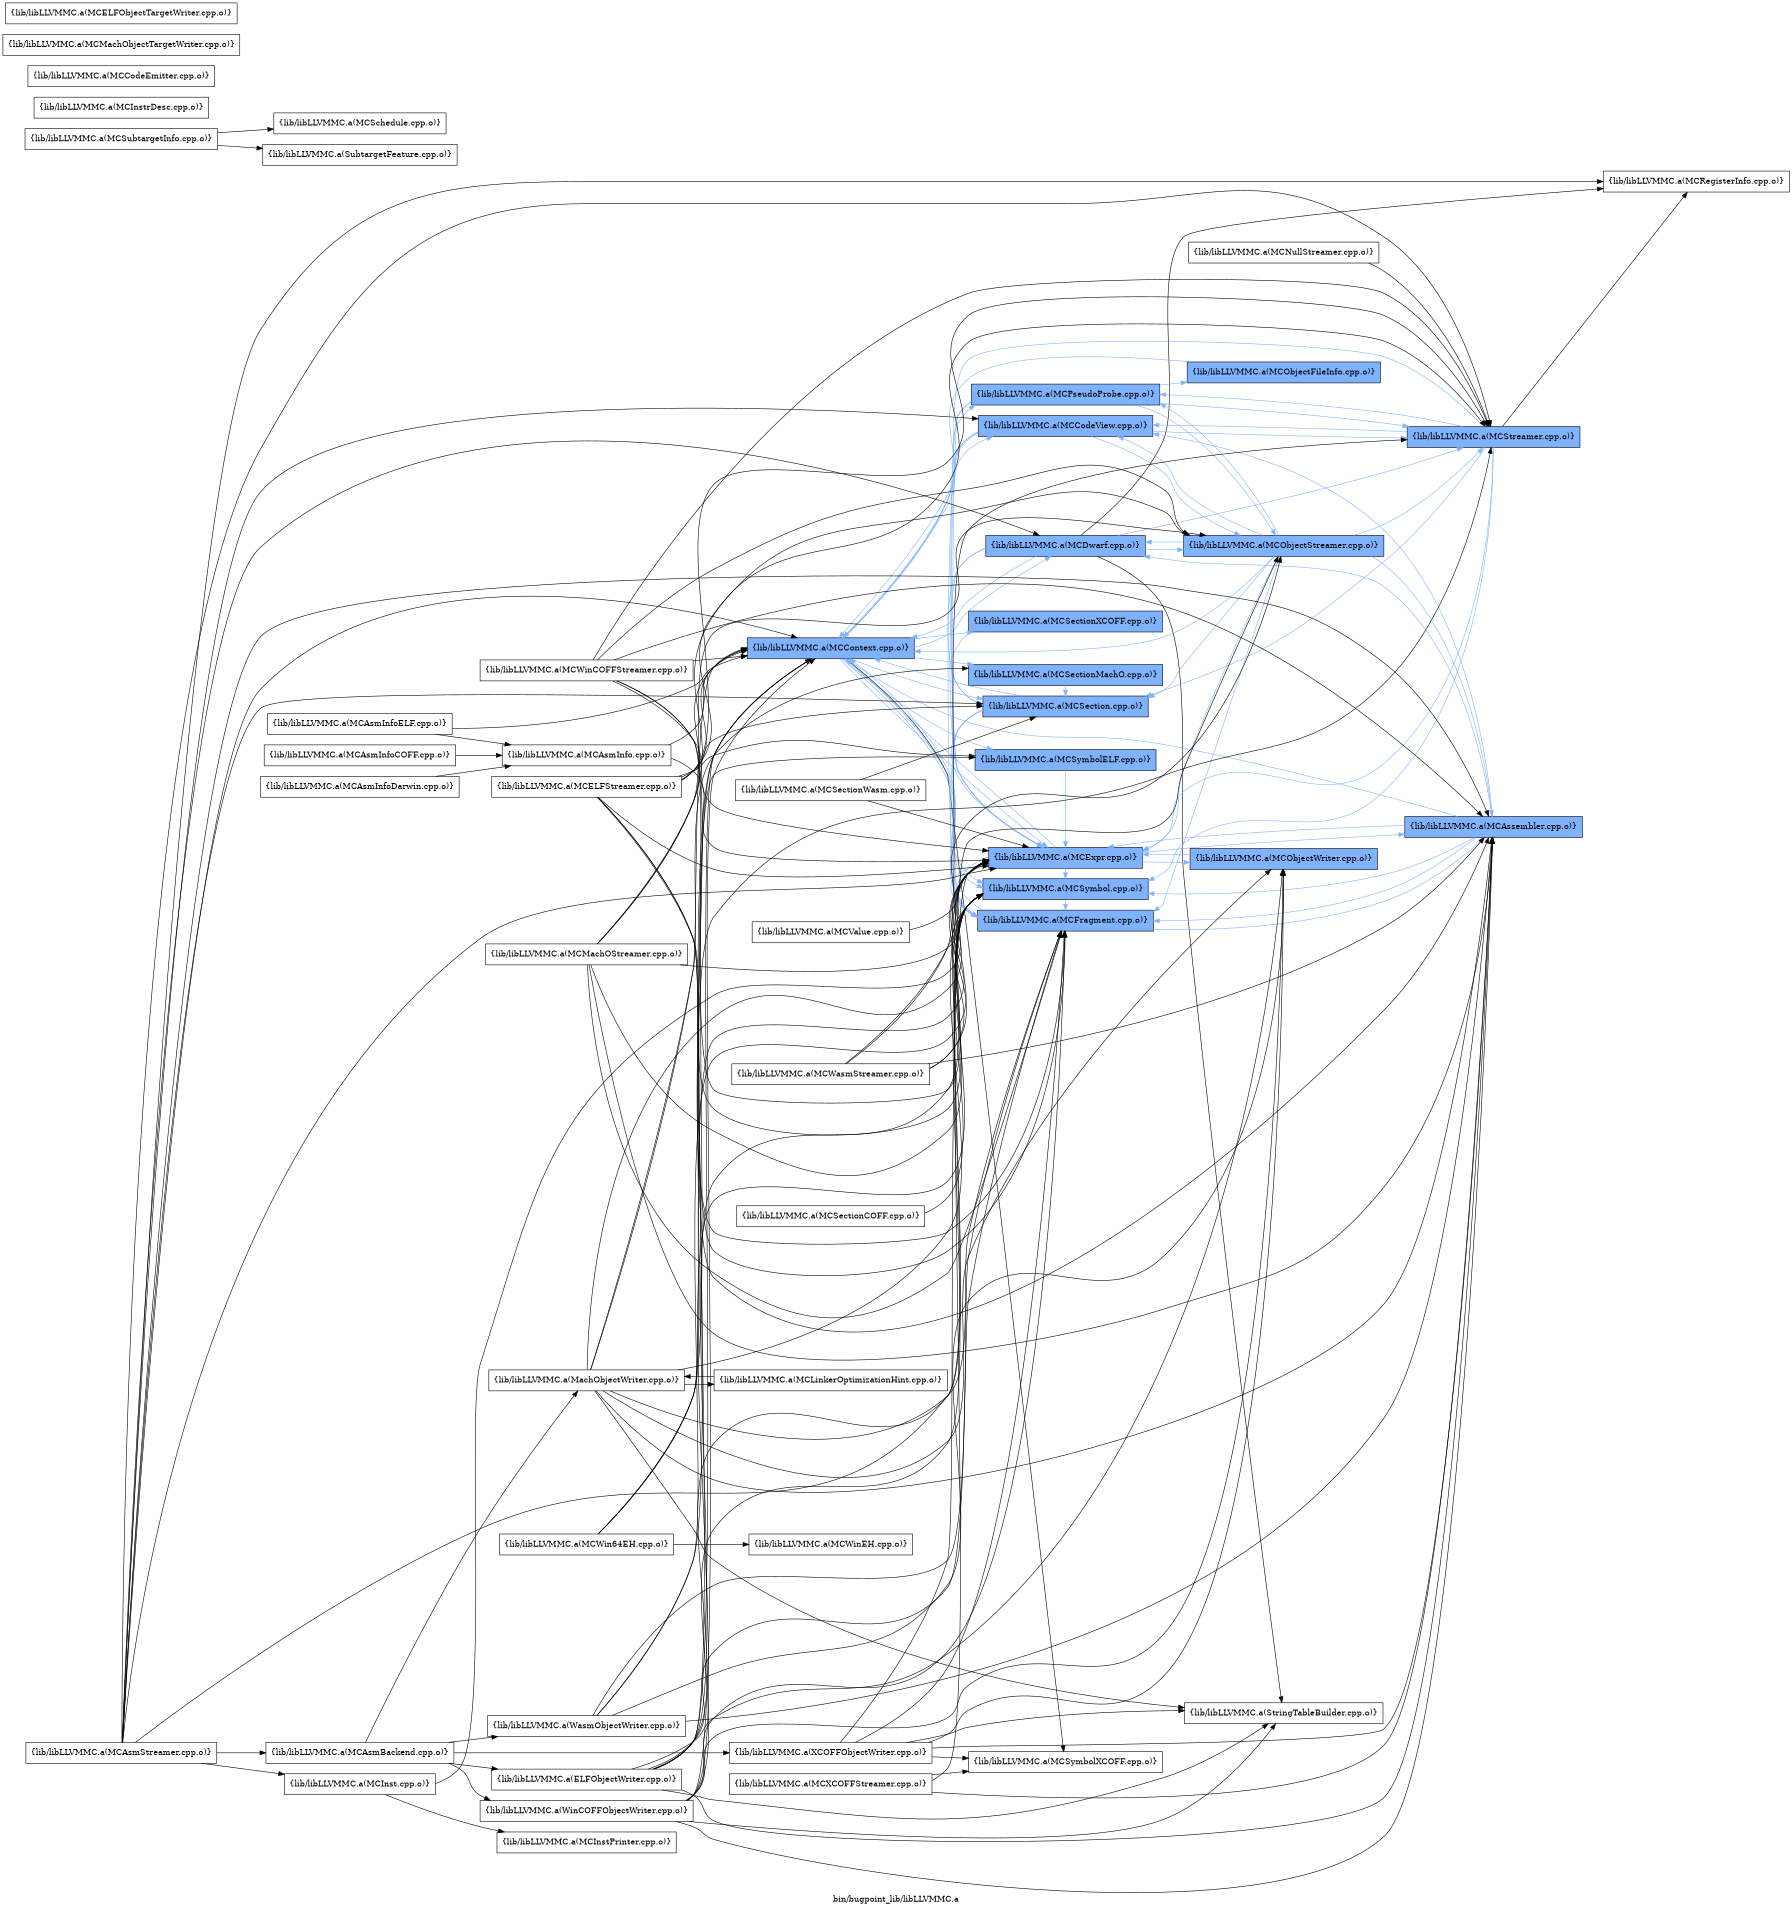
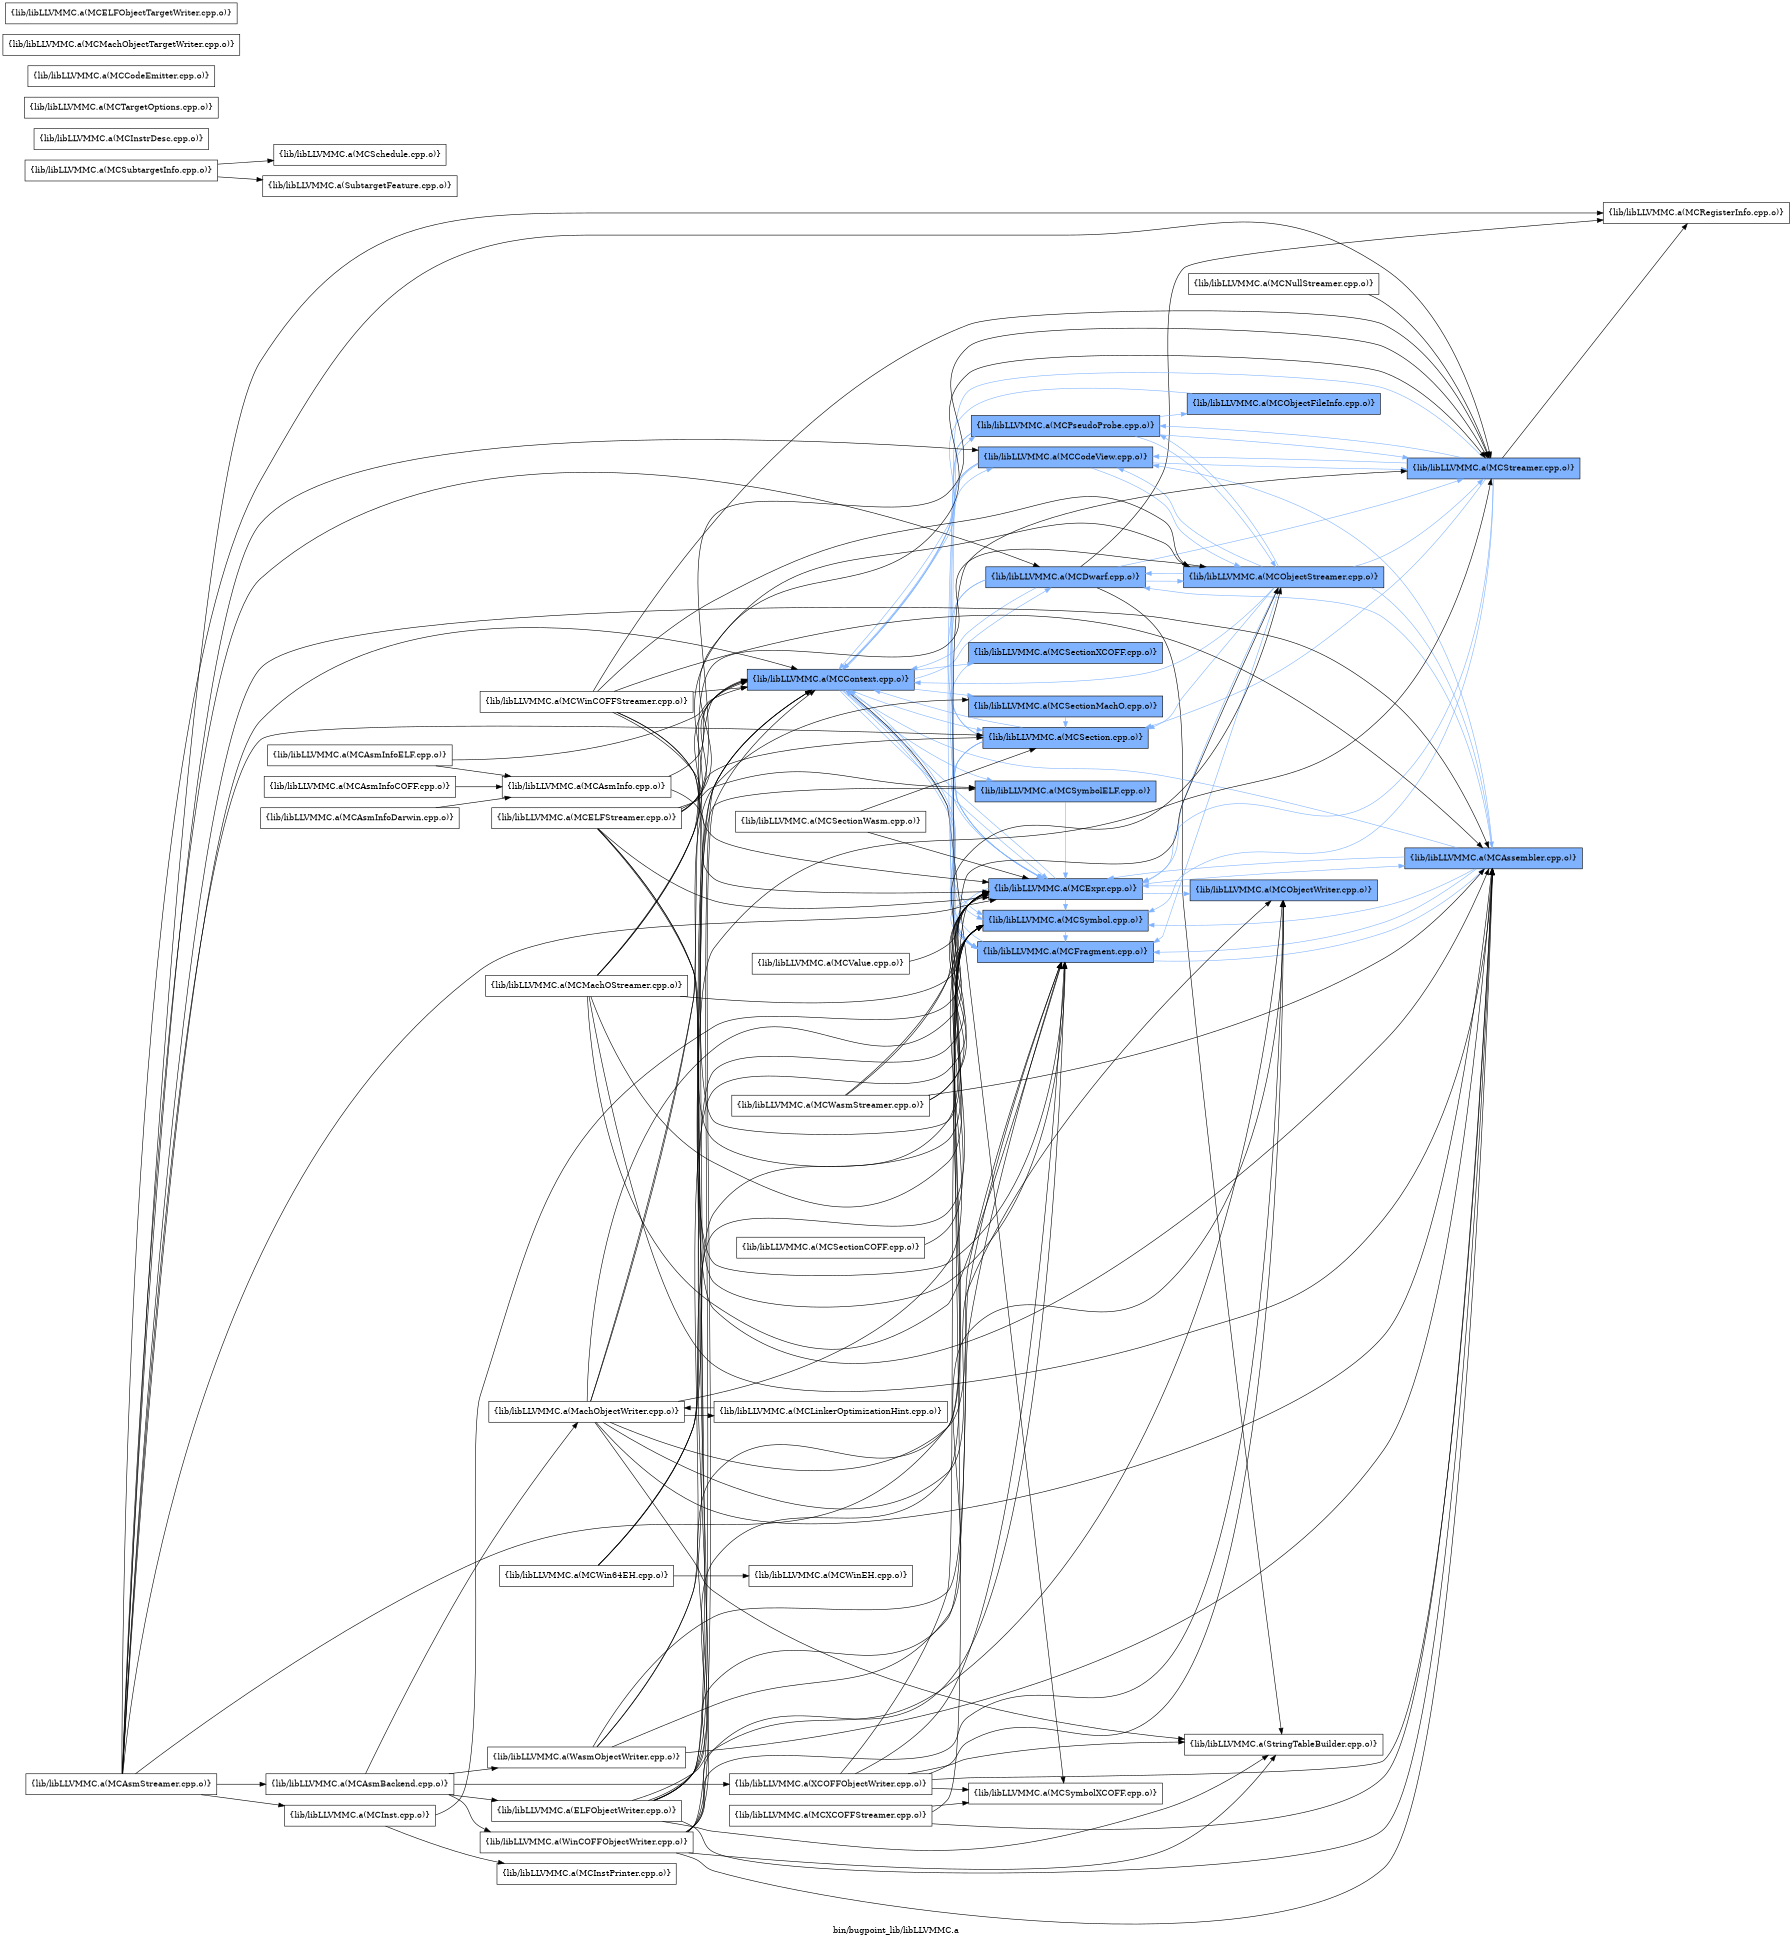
node "{lib/libLLVMMC.a(MCTargetOptions.cpp.o)}": added
